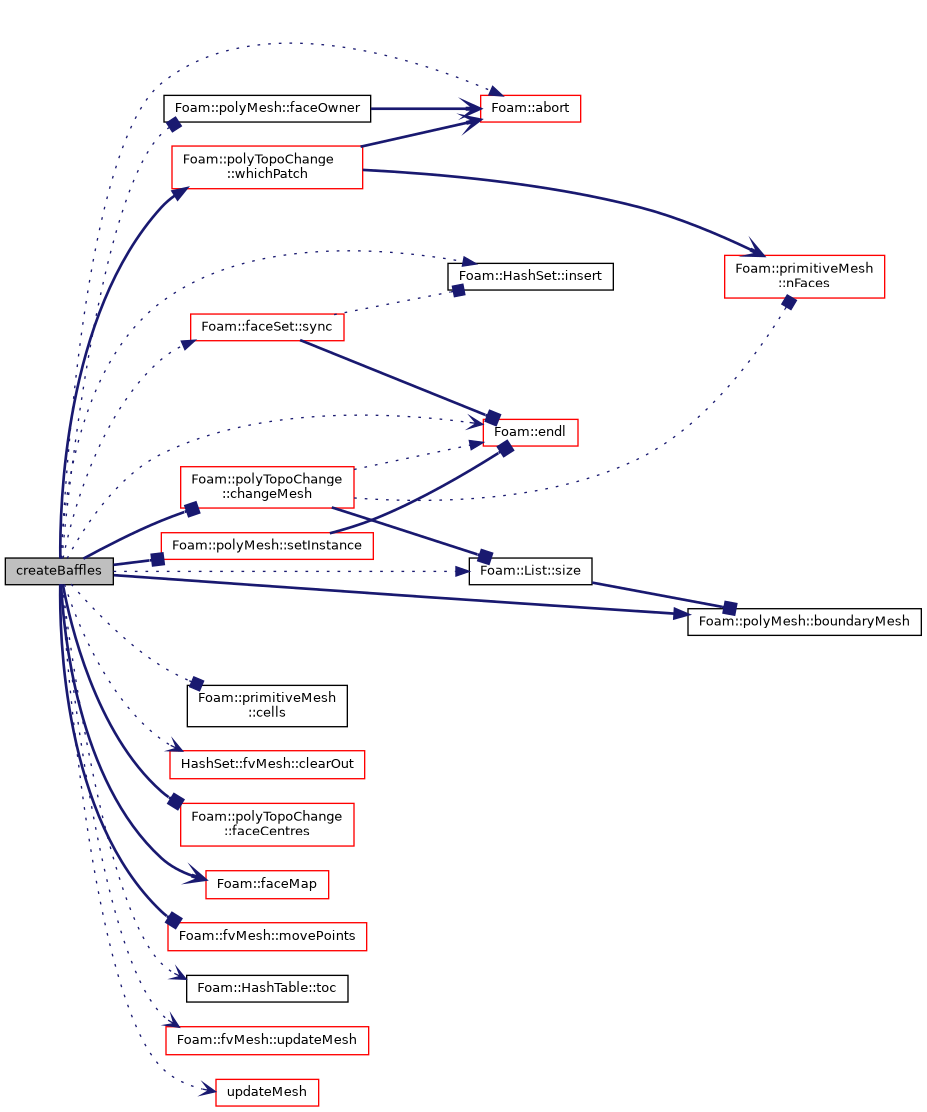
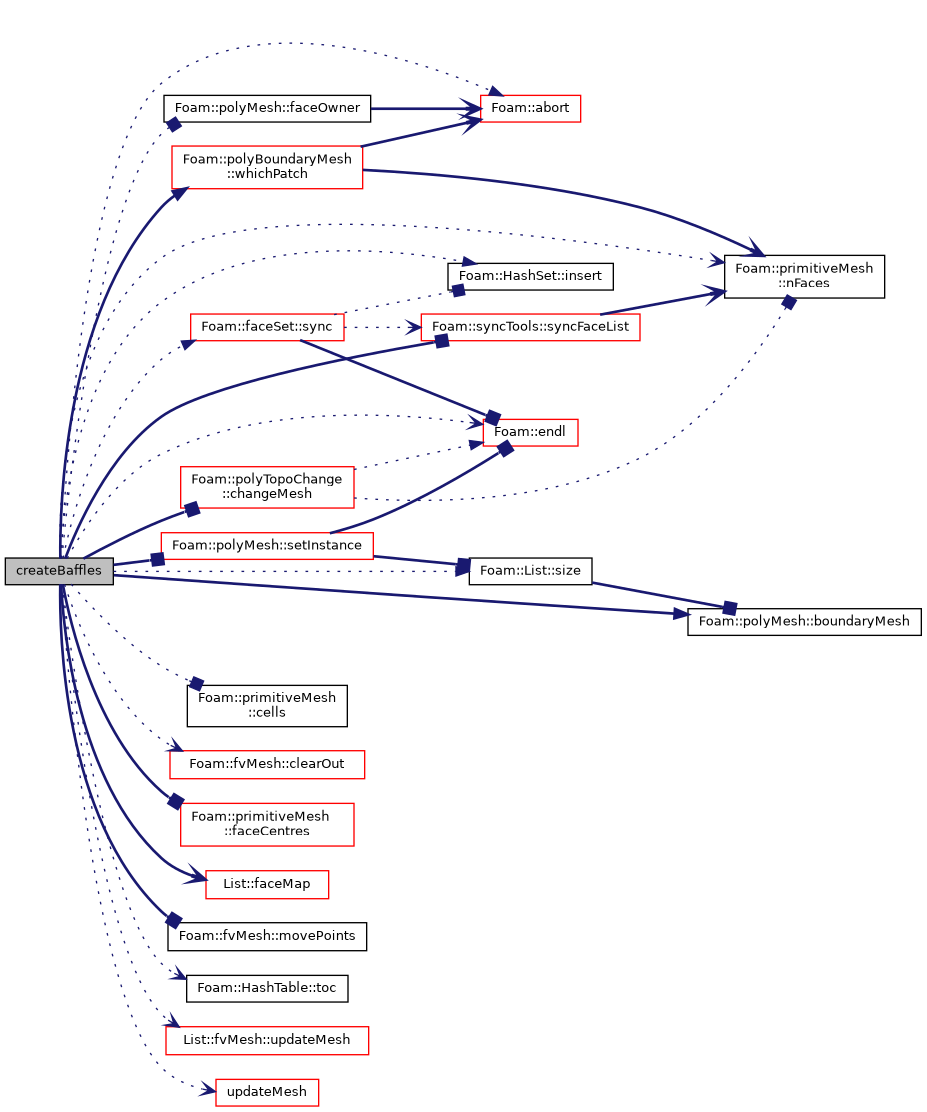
node "Foam::polyTopoChange ::whichPatch": label "Foam::polyTopoChange ::whichPatch" -> "Foam::polyBoundaryMesh ::whichPatch"
edge "createBaffles" -> "Foam::primitiveMesh ::nFaces": added
node "Foam::primitiveMesh ::nFaces": color red -> black
node "Foam::syncTools::syncFaceList": added
edge "Foam::polyTopoChange ::changeMesh" -> "Foam::List::size": now "Foam::polyMesh::setInstance" -> "Foam::List::size"
node "HashSet::fvMesh::clearOut": label "HashSet::fvMesh::clearOut" -> "Foam::fvMesh::clearOut"
node "Foam::polyTopoChange ::faceCentres": label "Foam::polyTopoChange ::faceCentres" -> "Foam::primitiveMesh ::faceCentres"
node "Foam::faceMap": label "Foam::faceMap" -> "List::faceMap"
node "Foam::fvMesh::movePoints": color red -> black
node "Foam::fvMesh::updateMesh": label "Foam::fvMesh::updateMesh" -> "List::fvMesh::updateMesh"
